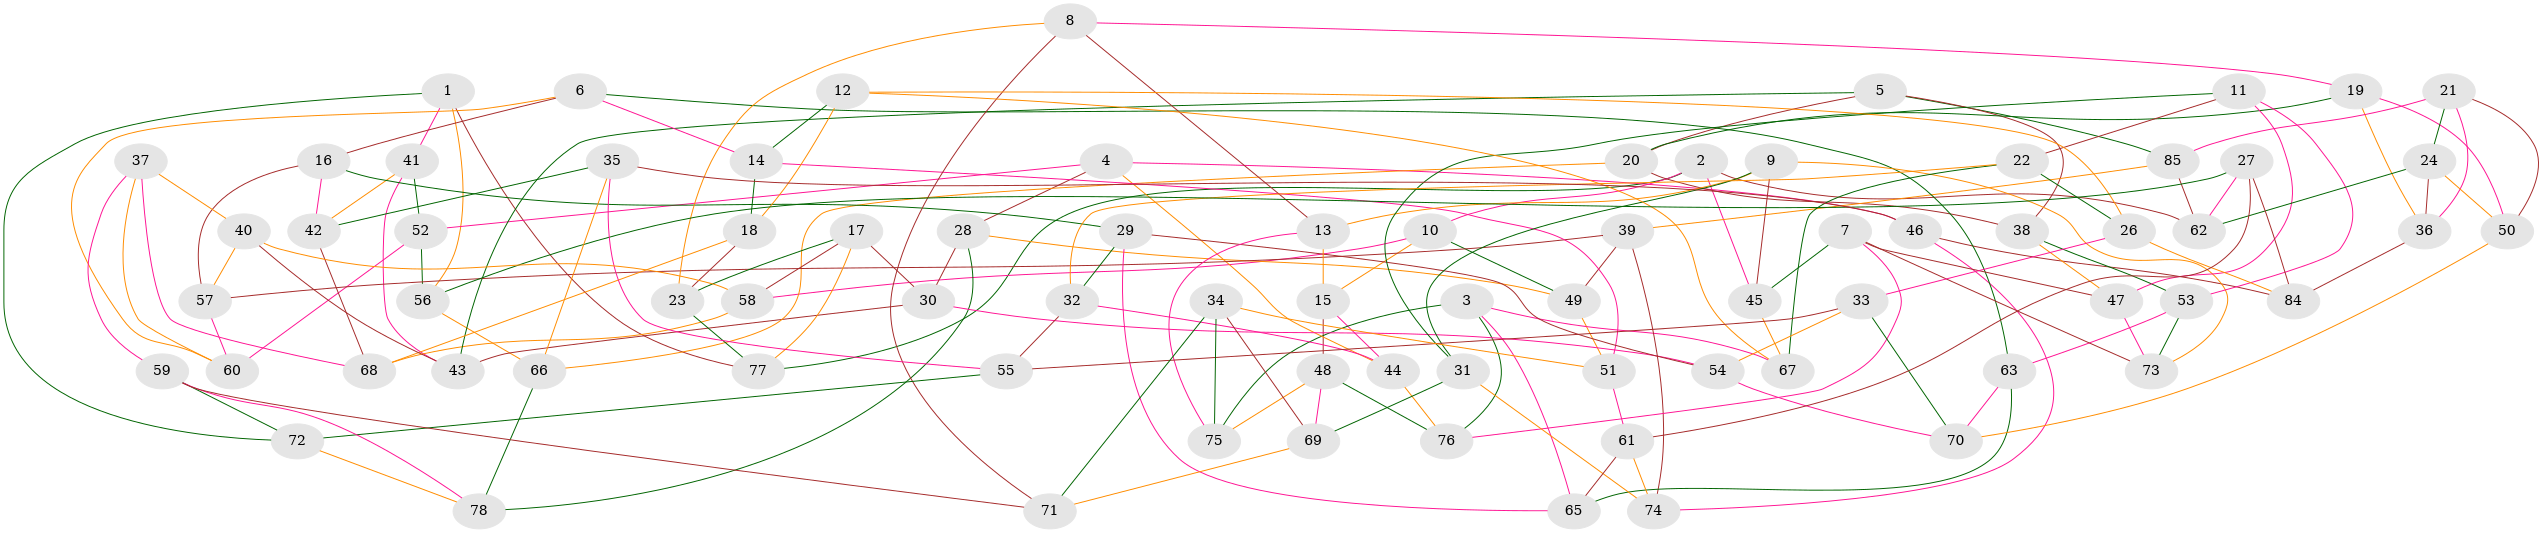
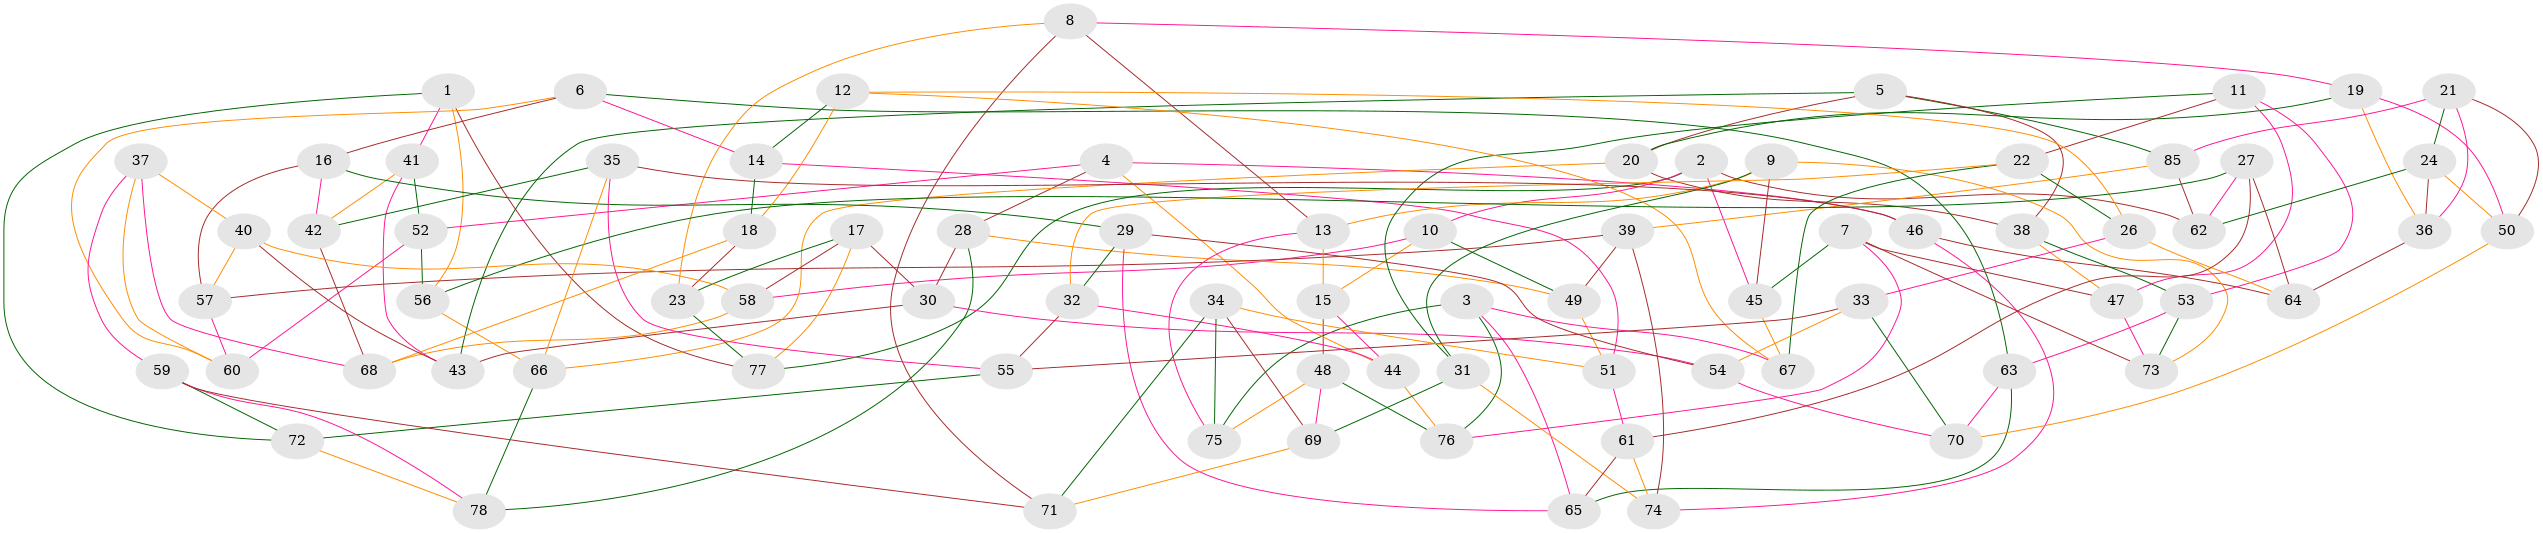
node "84": label "84" -> "64"
